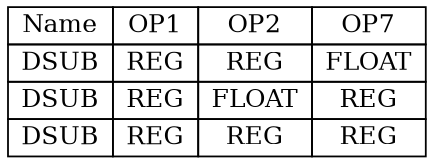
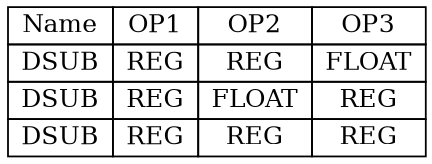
node "Name": text "OP7" -> "OP3"
